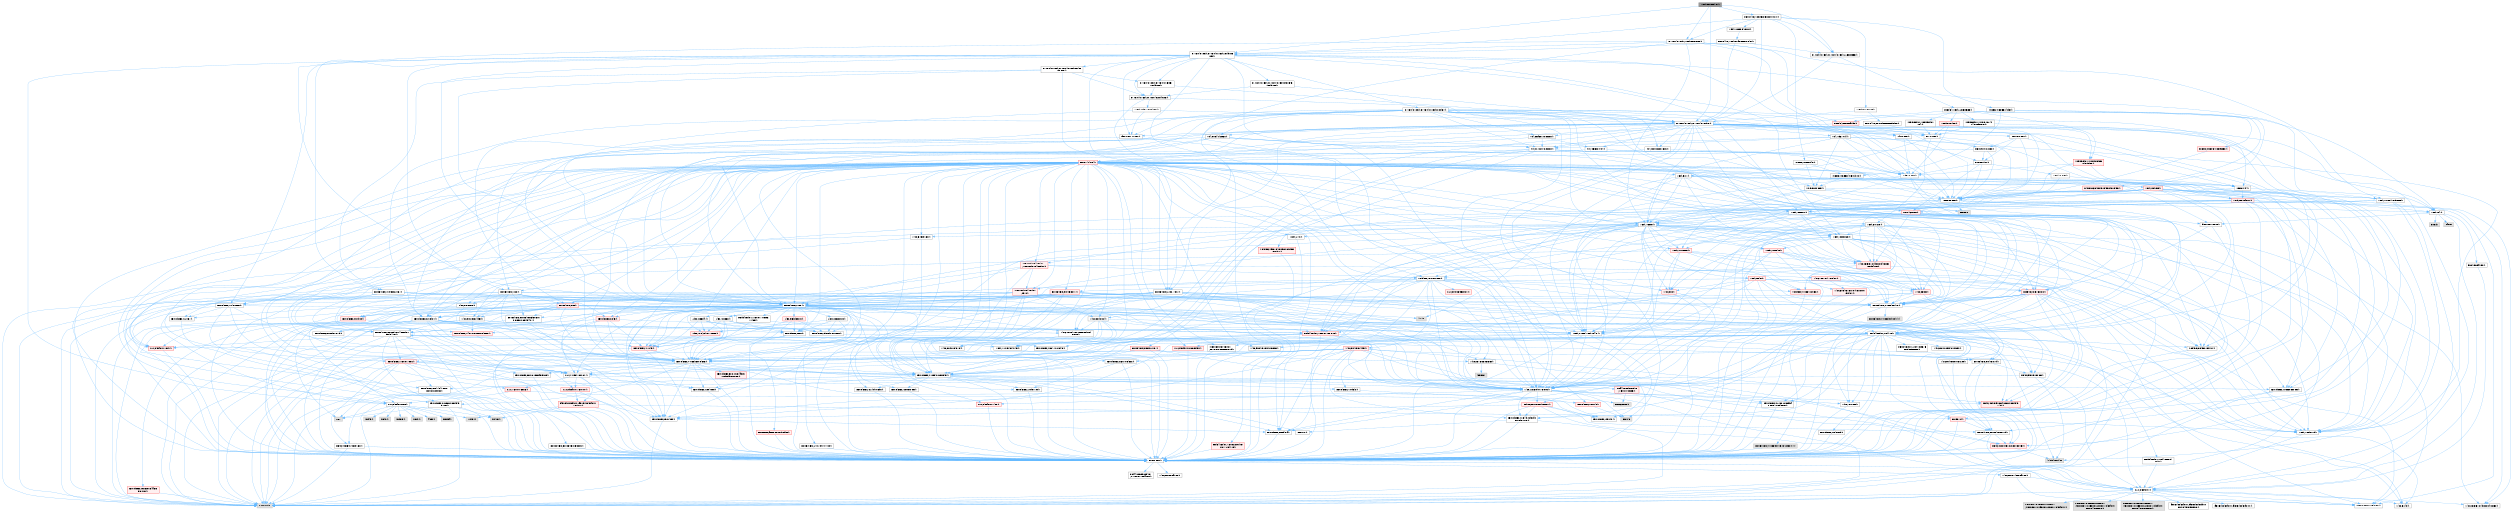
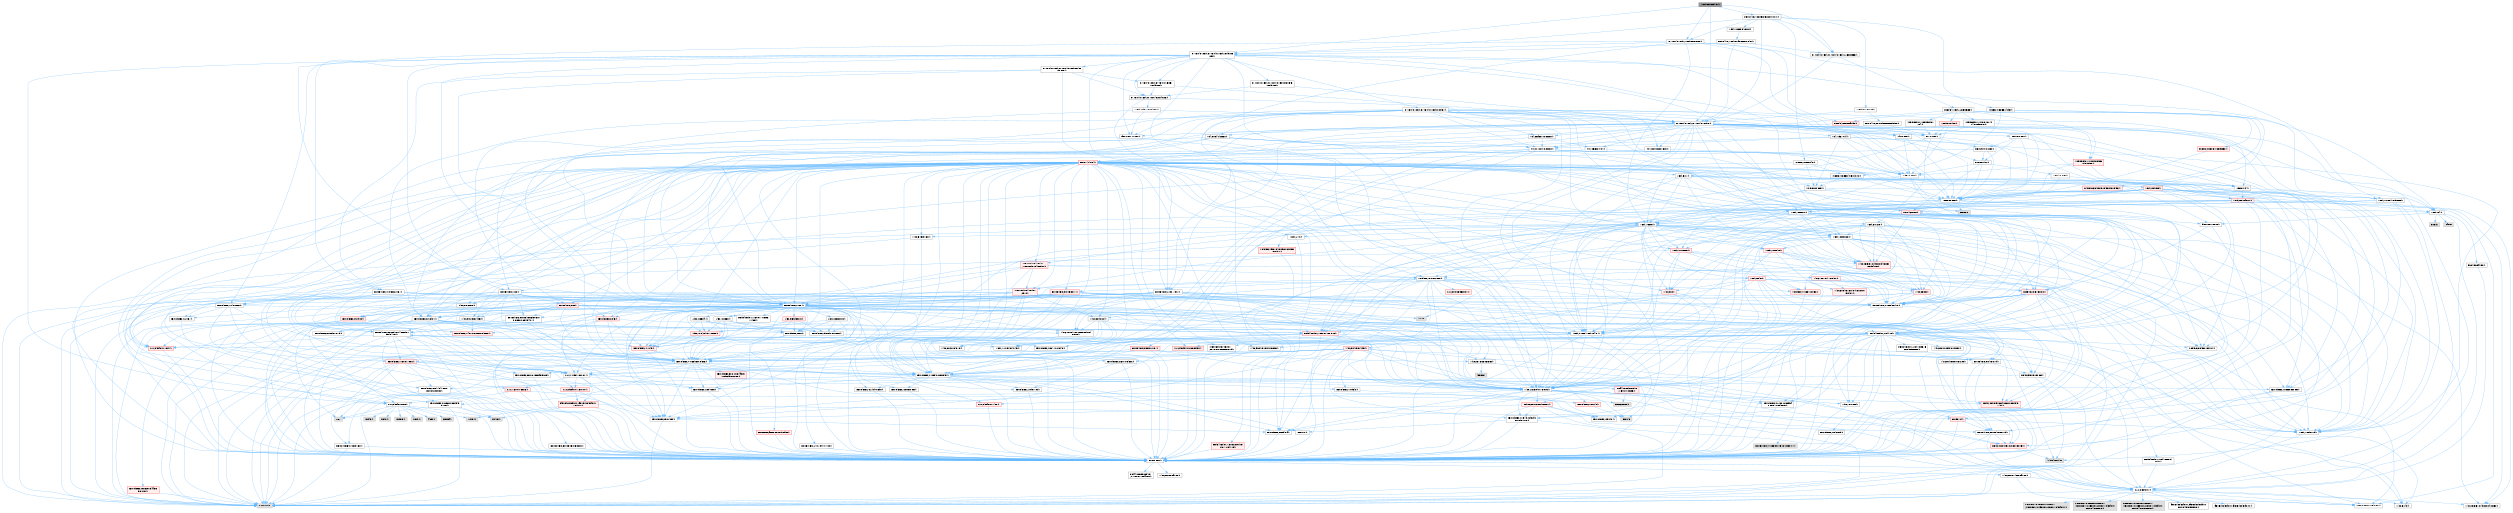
edge "DynamicMesh/DynamicMesh3.h" -> "Templates/UniquePtr.h": now "Image/ImageTile.h" -> "Templates/UniquePtr.h"
edge "Util/IndexUtil.h" -> "Math/Vector.h": removed
edge "Math/Box2D.h" -> "PreprocessorHelpers.h": now "Math/Box2D.h" -> "Math/MathFwd.h"
node "Containers/UnrealString.h.inl": removed
edge "Misc/AssertionMacros.h" -> "HAL/Platform.h": added
edge "Containers/UnrealStringIncludes.h.inl" -> "CoreTypes.h": now "Math/Color.h" -> "CoreTypes.h"
